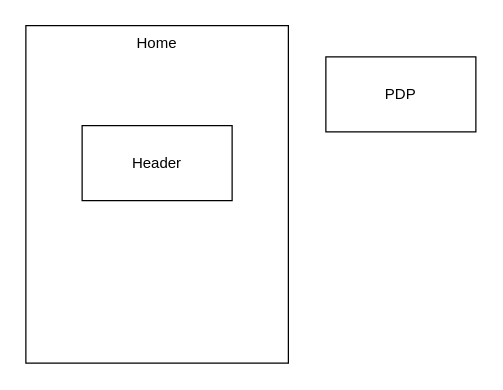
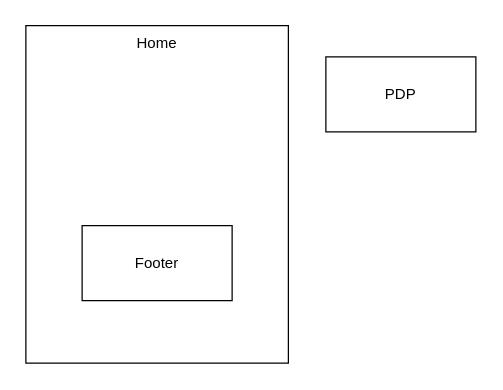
node "Header": removed
node "Footer": added
